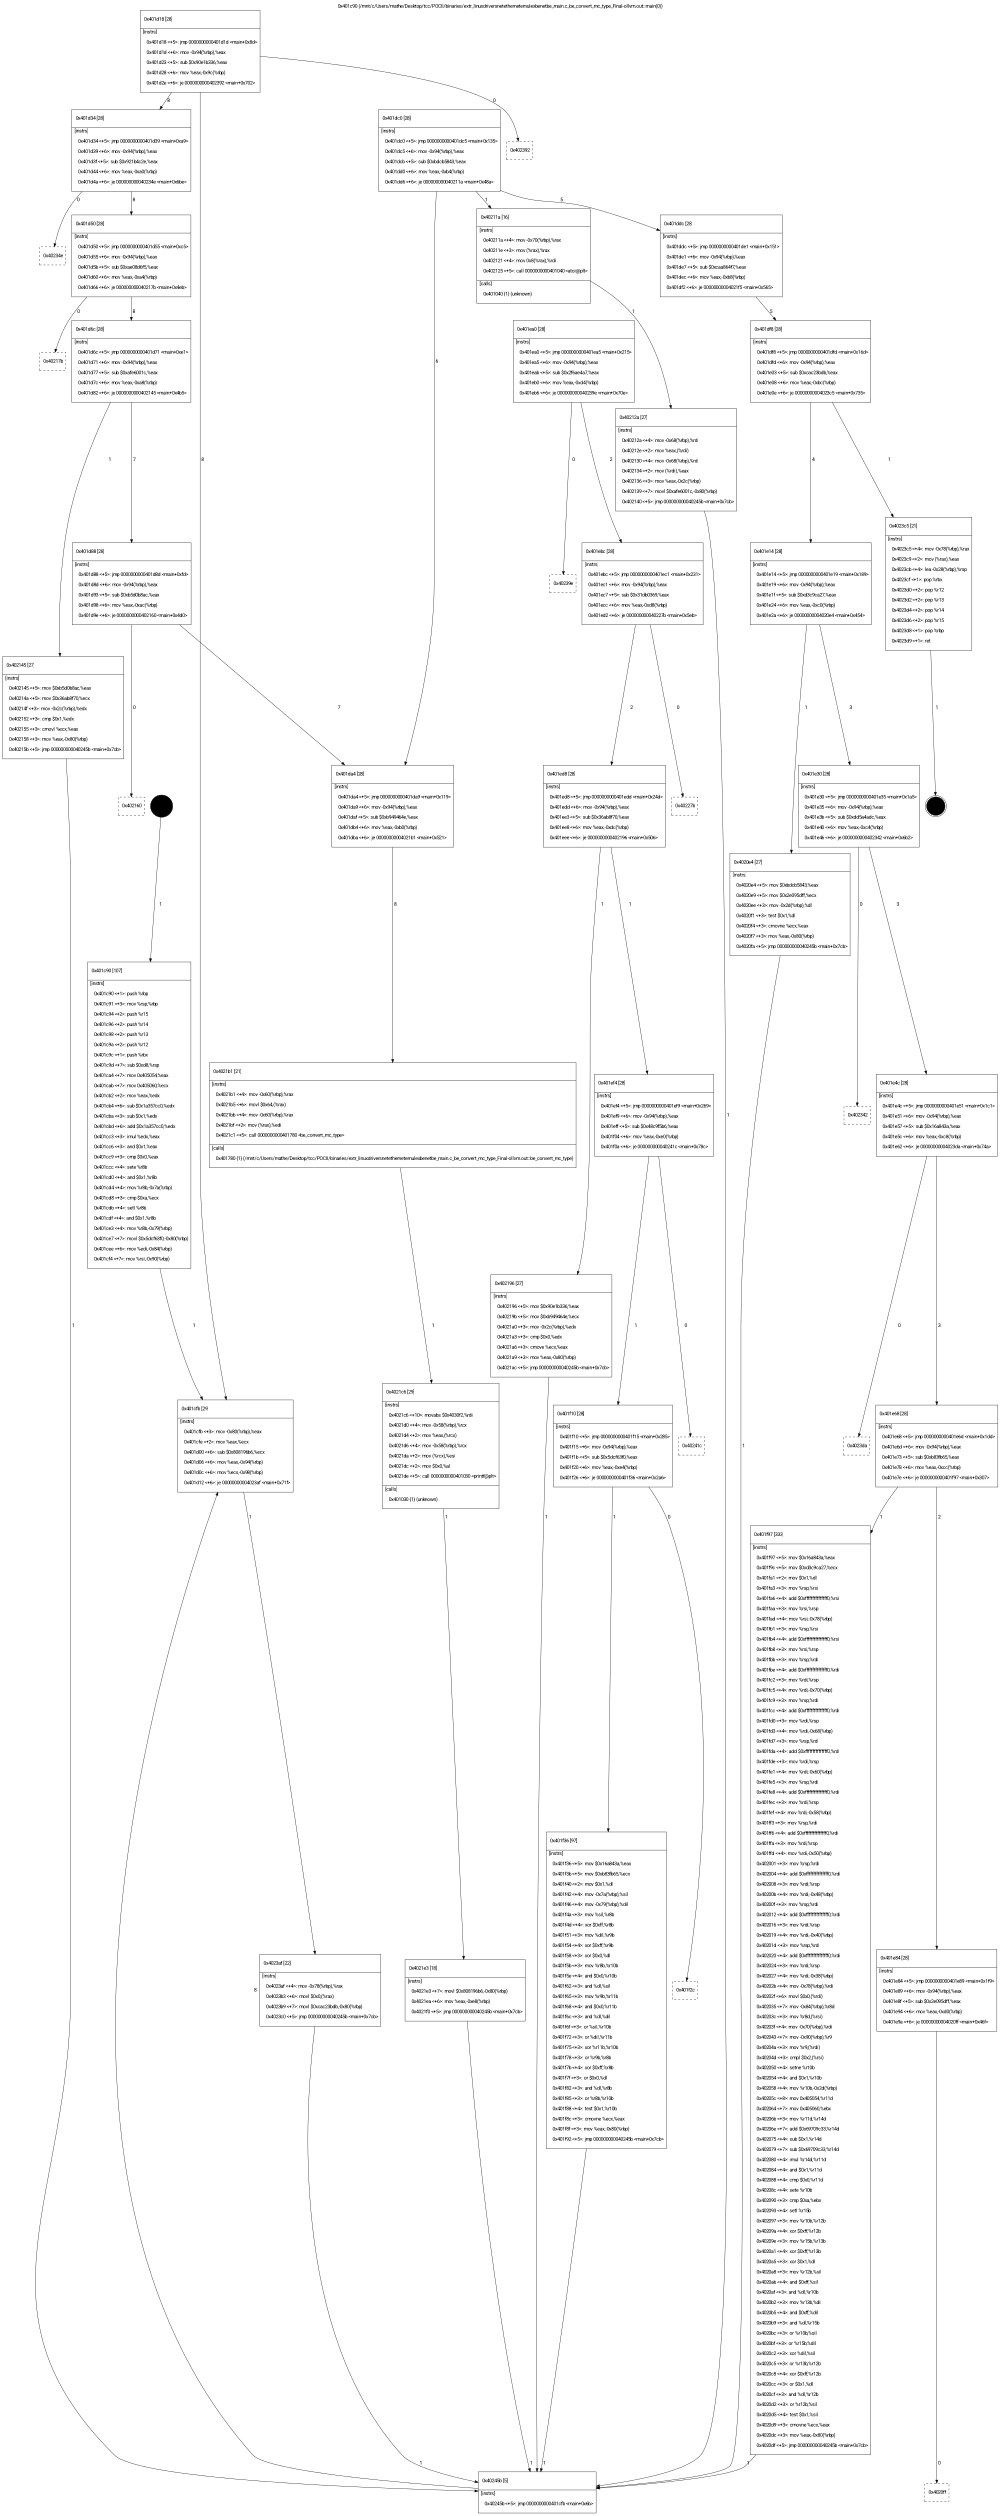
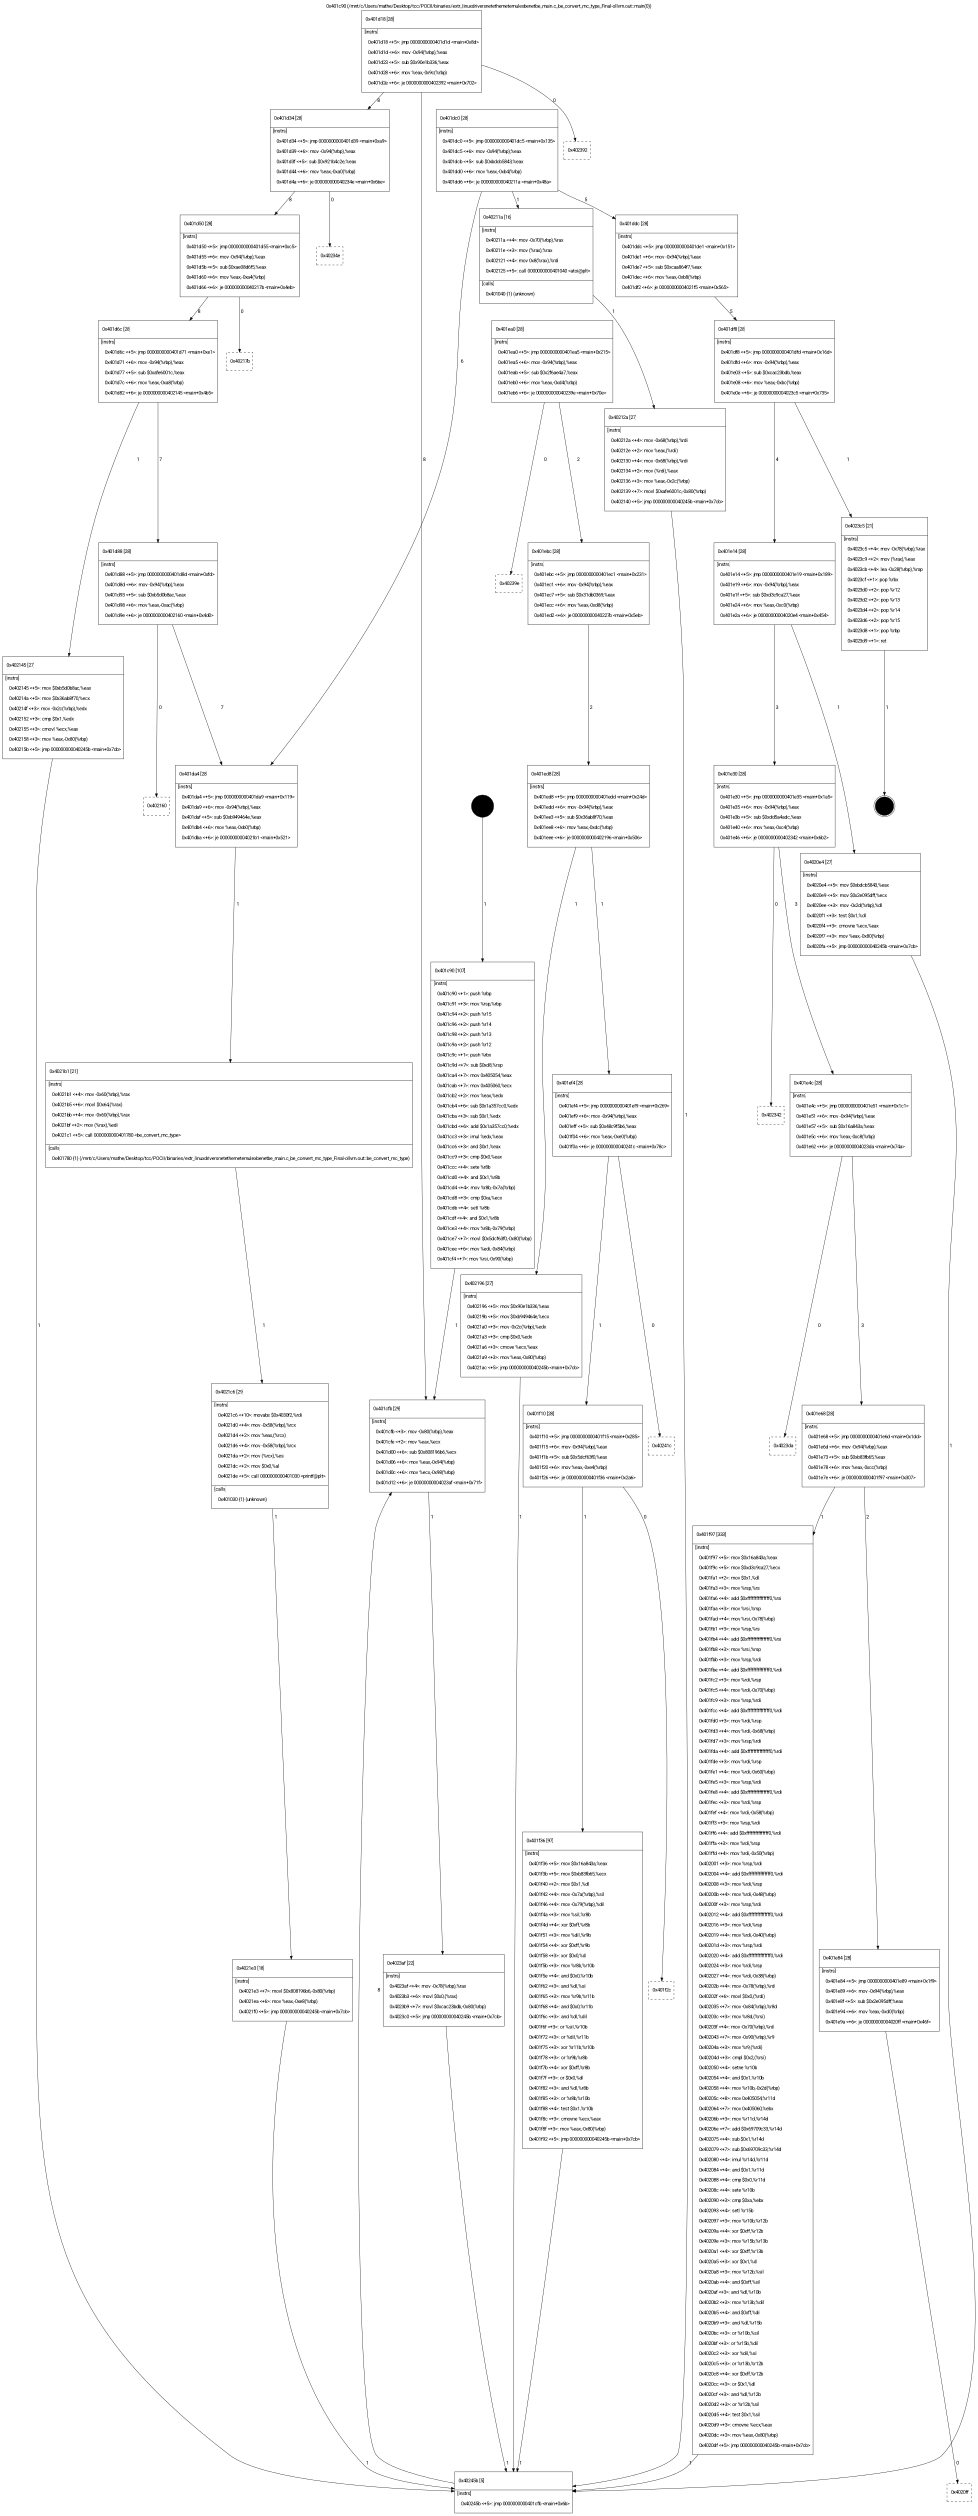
node "0x40227b": removed
edge "0x401da4 [28]" -> "0x4021b1 [21]": label " 8" -> " 1"
